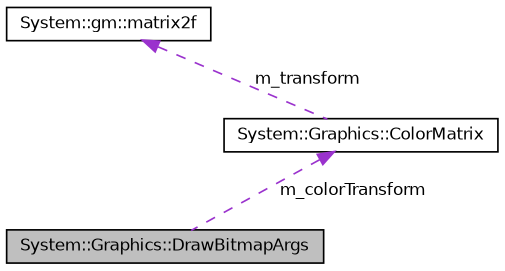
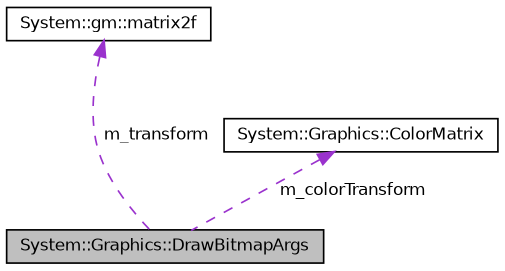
edge "System::Graphics::ColorMatrix" -> "System::gm::matrix2f": now "System::Graphics::DrawBitmapArgs" -> "System::gm::matrix2f"
